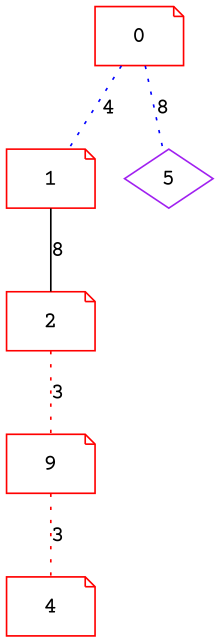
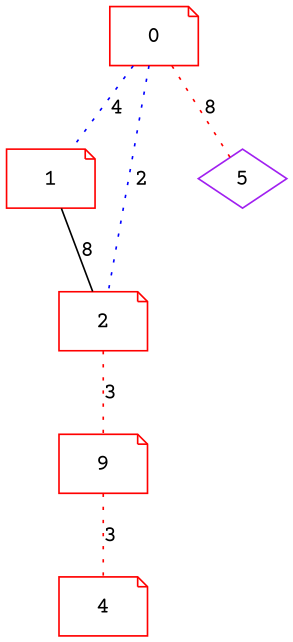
edge "0" -- "5": color blue -> red
edge "0" -- "2": added, label "2"
